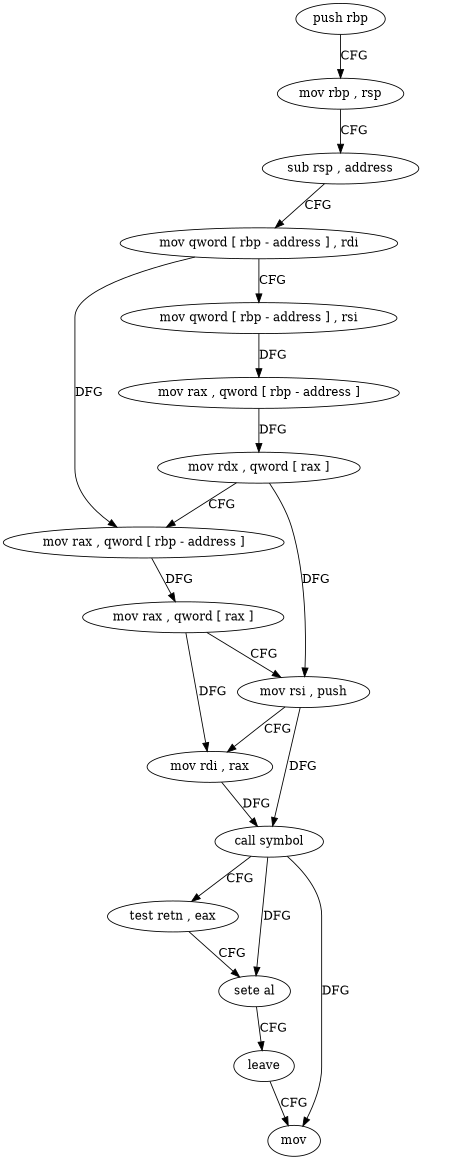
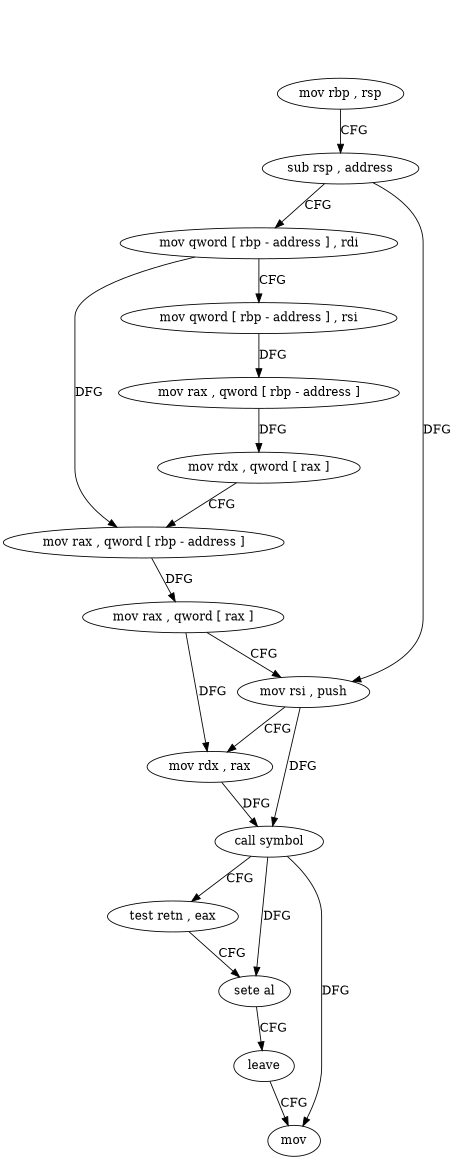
node "push rbp": removed
edge "mov rdx , qword [ rax ]" -> "mov rsi , push": now "sub rsp , address" -> "mov rsi , push"
node "mov rdi , rax": label "mov rdi , rax" -> "mov rdx , rax"
